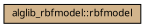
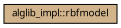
node "alglib_rbfmodel::rbfmodel": label "alglib_rbfmodel::rbfmodel" -> "alglib_impl::rbfmodel"
